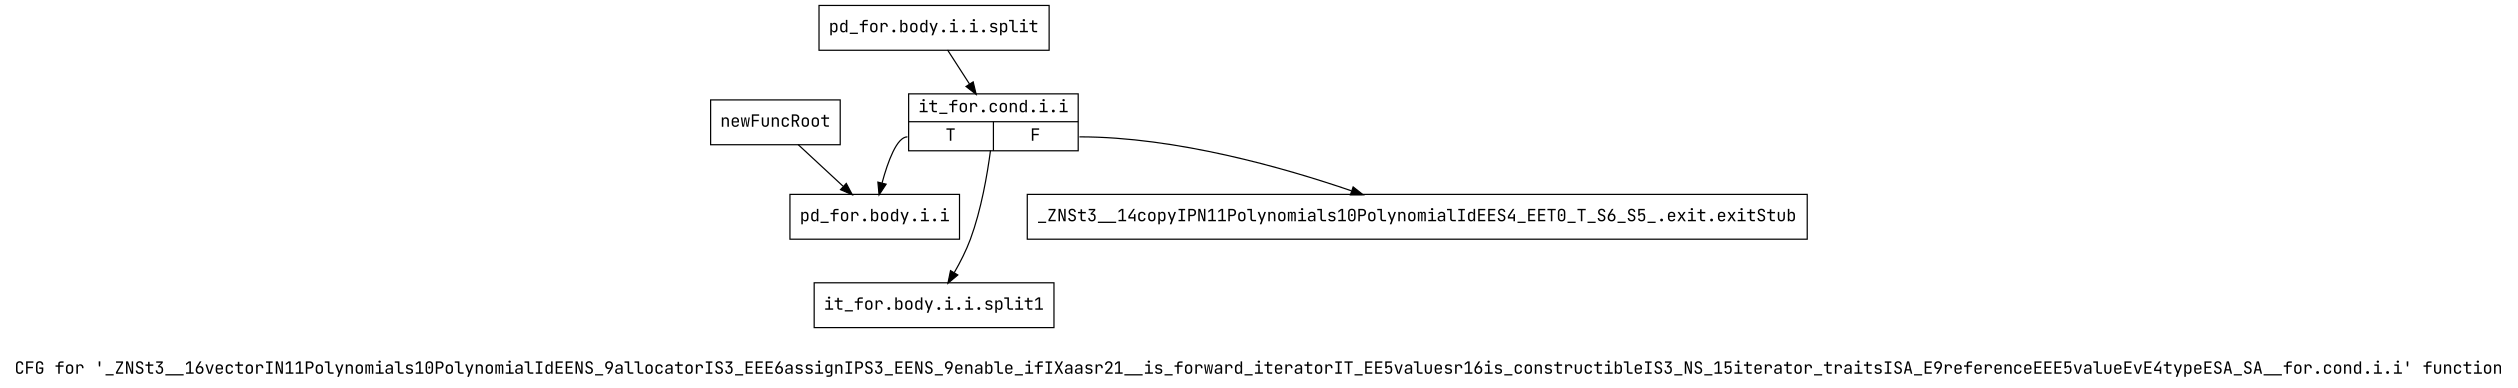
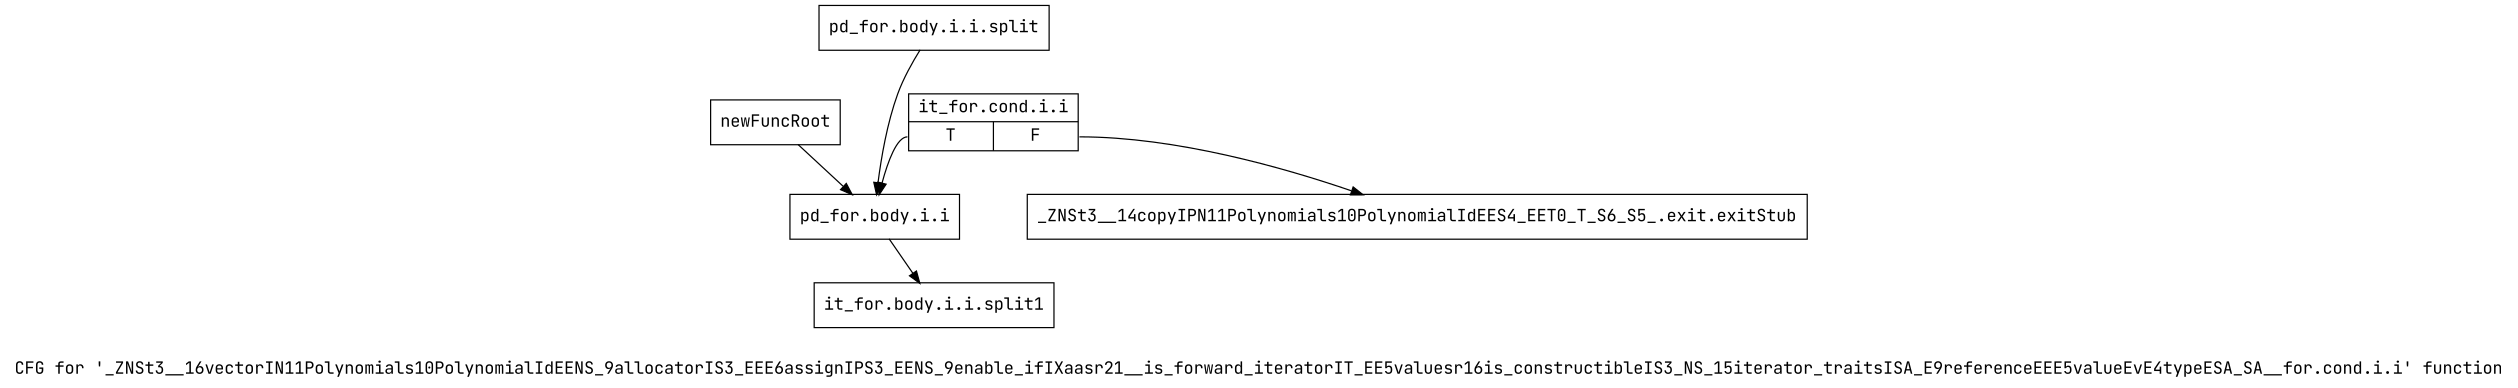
edge "pd_for.body.i.i.split" -> "it_for.cond.i.i": now "pd_for.body.i.i.split" -> "pd_for.body.i.i"
edge "it_for.cond.i.i" -> "it_for.body.i.i.split1": now "pd_for.body.i.i" -> "it_for.body.i.i.split1"
